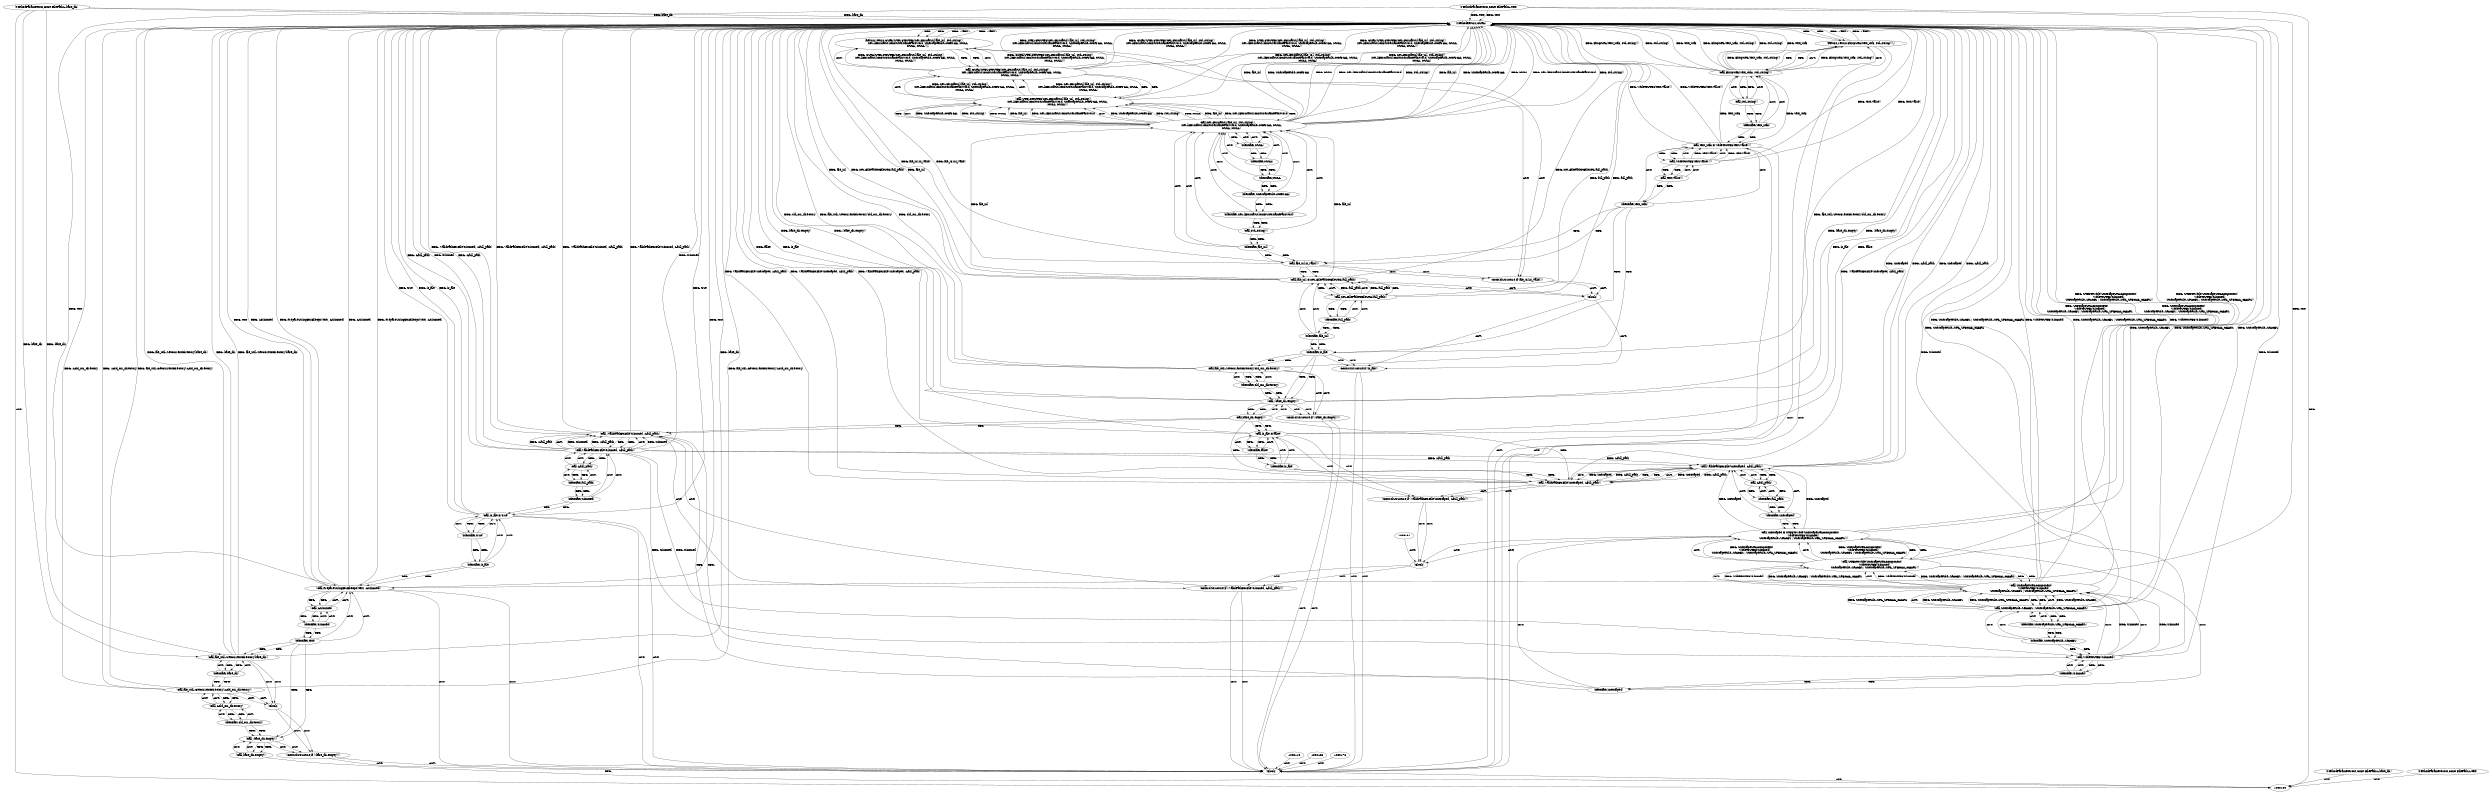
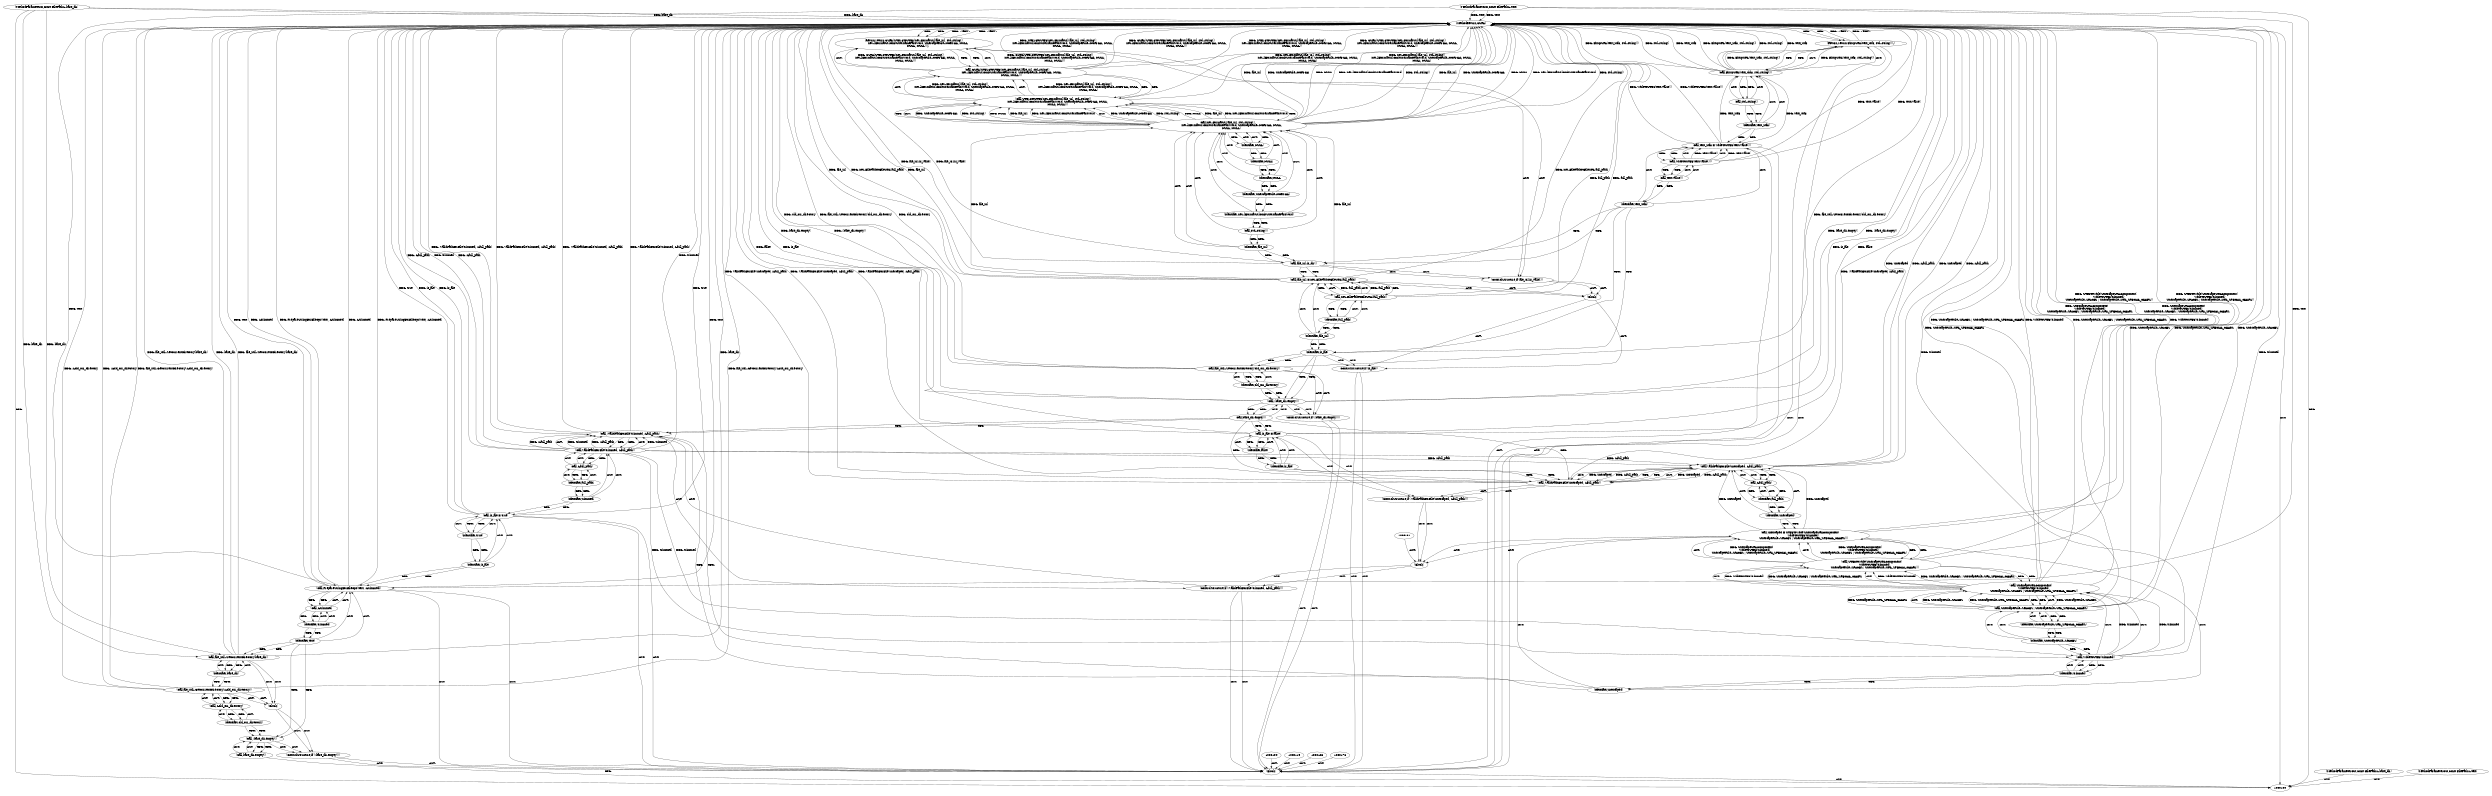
edge "(MethodReturn,GURL)" -> "1000100": added, label "AST:"
node "(Call,file_url.is_valid())": label "(Call,file_url.is_valid())" -> "(Call,file_url.is_dir())"
edge "(MethodParameterIn,const FilePath& base_dir)" -> "1000100": label "AST: " -> "CFG: "
node "1000104": added
